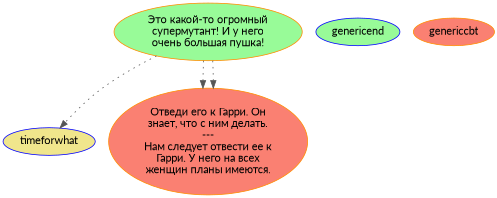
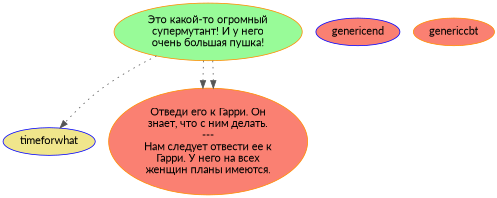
node "genericend": fillcolor palegreen -> salmon
